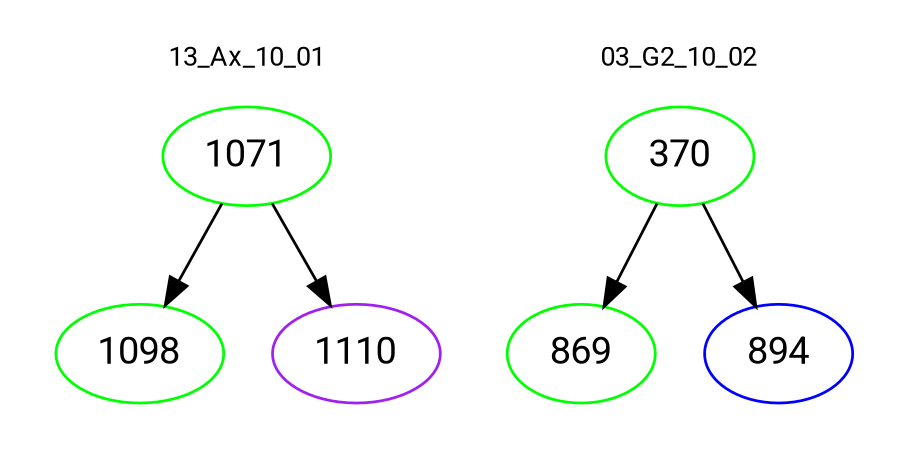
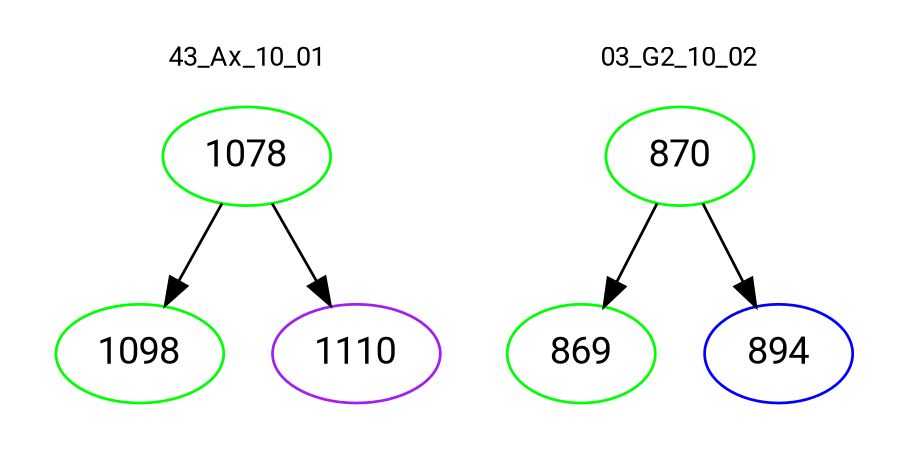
cluster "13_Ax_10_01": label "13_Ax_10_01" -> "43_Ax_10_01"
node "1071": label "1071" -> "1078"
node "370": label "370" -> "870"
